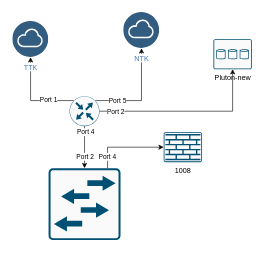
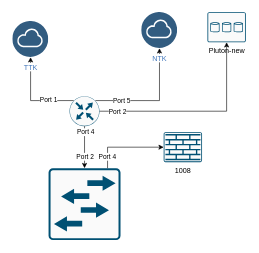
node "NTK": moved (141, 30) -> (159, 30)
node "Pluton-new": moved (233, 54) -> (227, 27)
